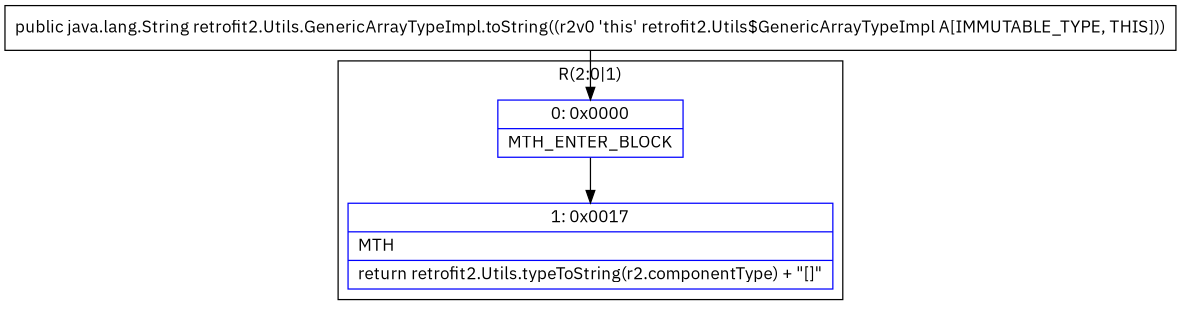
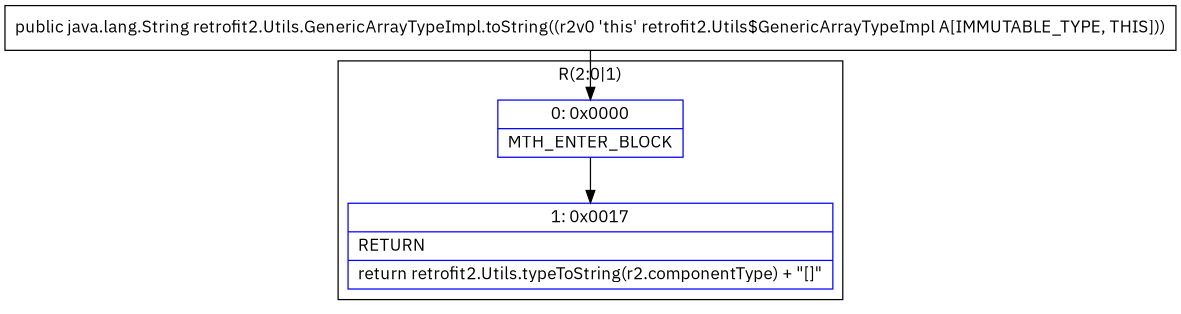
node "1: 0x0017": text "MTH" -> "RETURN"
